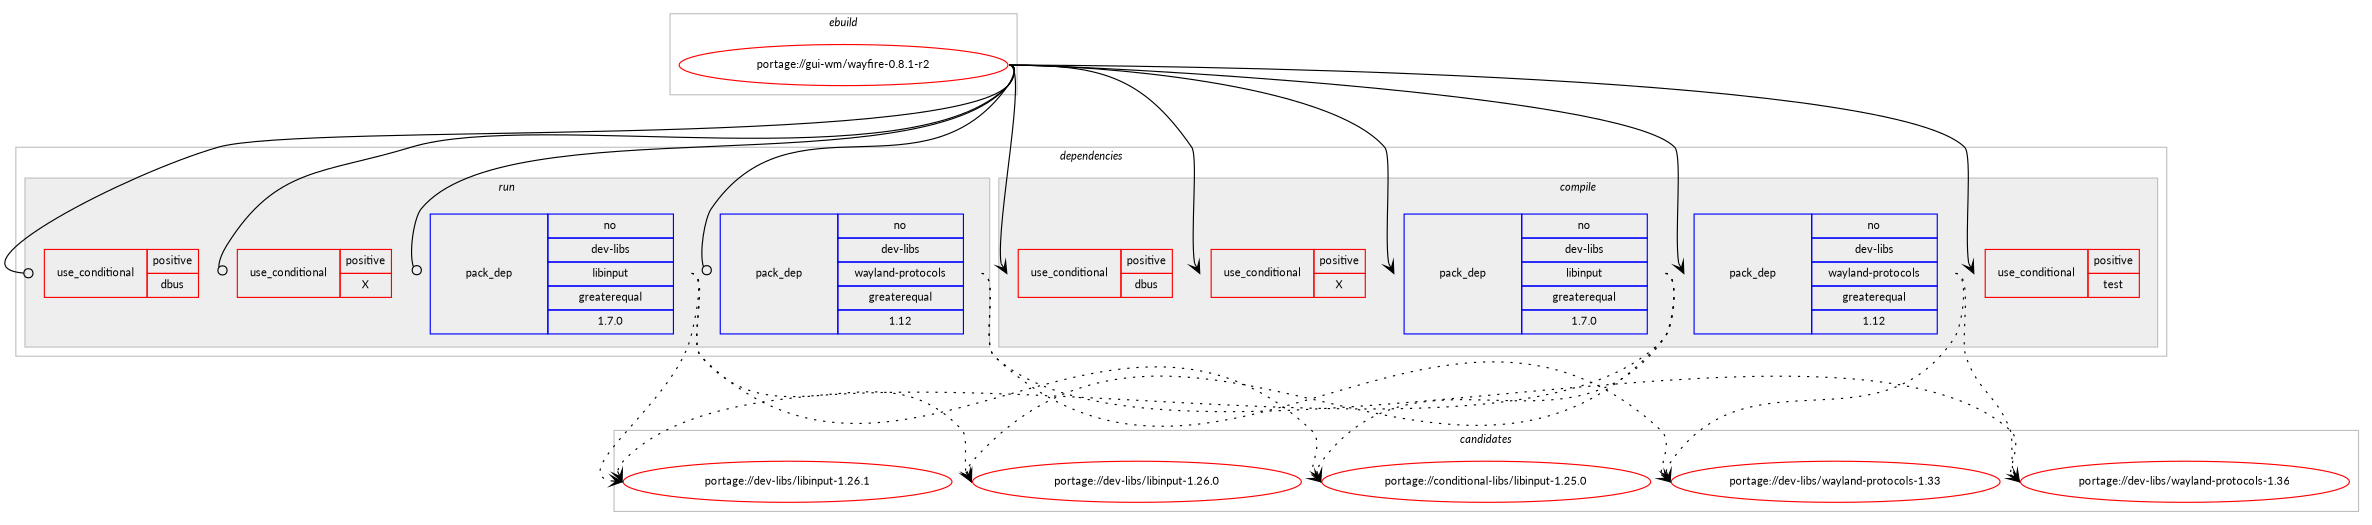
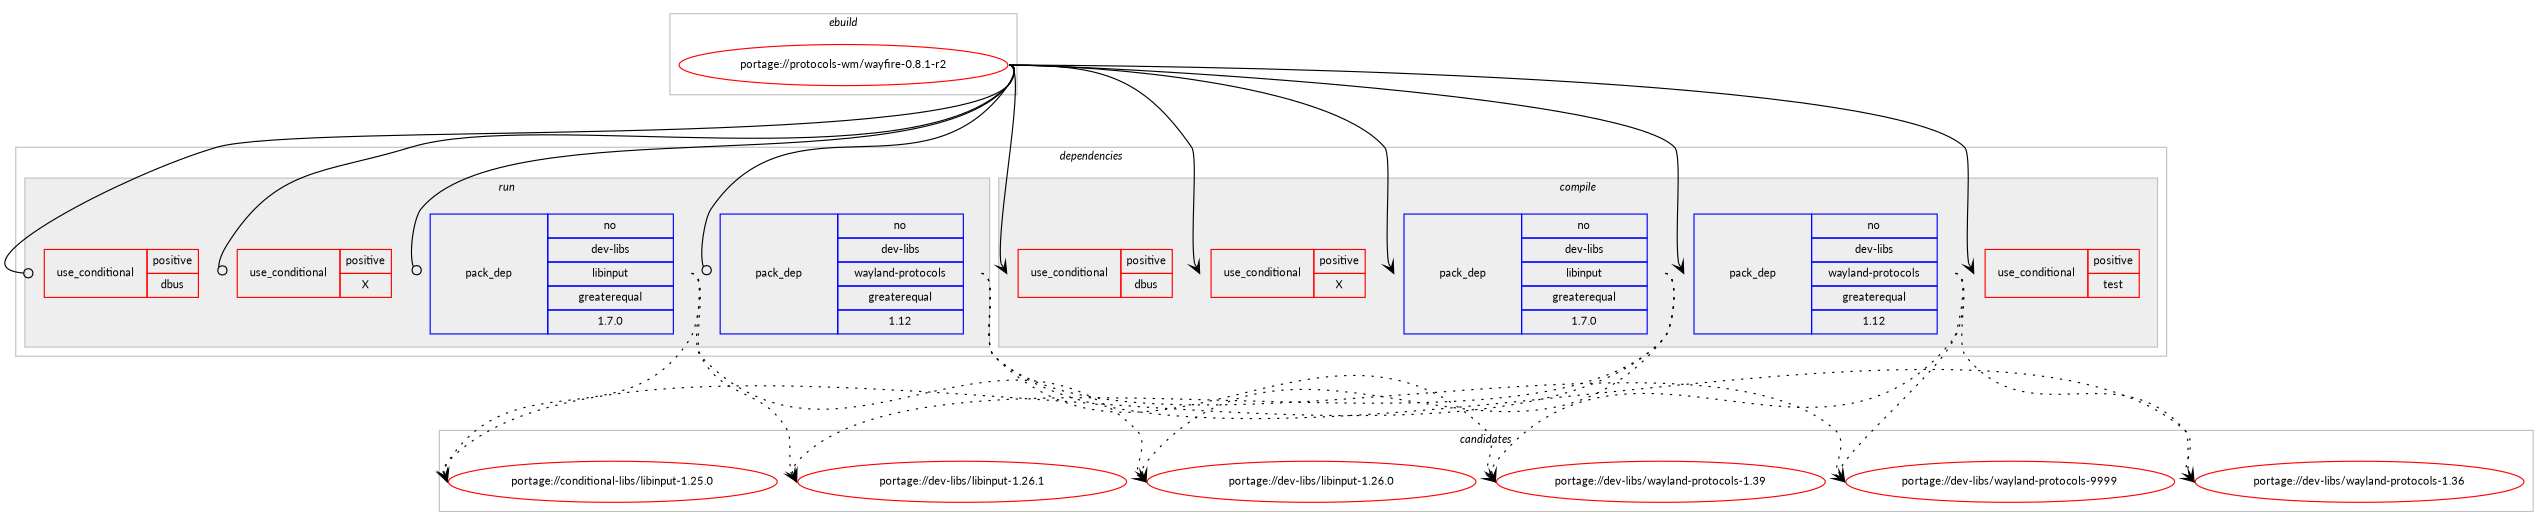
node "portage://gui-wm/wayfire-0.8.1-r2": label "portage://gui-wm/wayfire-0.8.1-r2" -> "portage://protocols-wm/wayfire-0.8.1-r2"
node "portage://dev-libs/wayland-protocols-1.33": label "portage://dev-libs/wayland-protocols-1.33" -> "portage://dev-libs/wayland-protocols-1.39"
node "portage://dev-libs/wayland-protocols-9999": added
